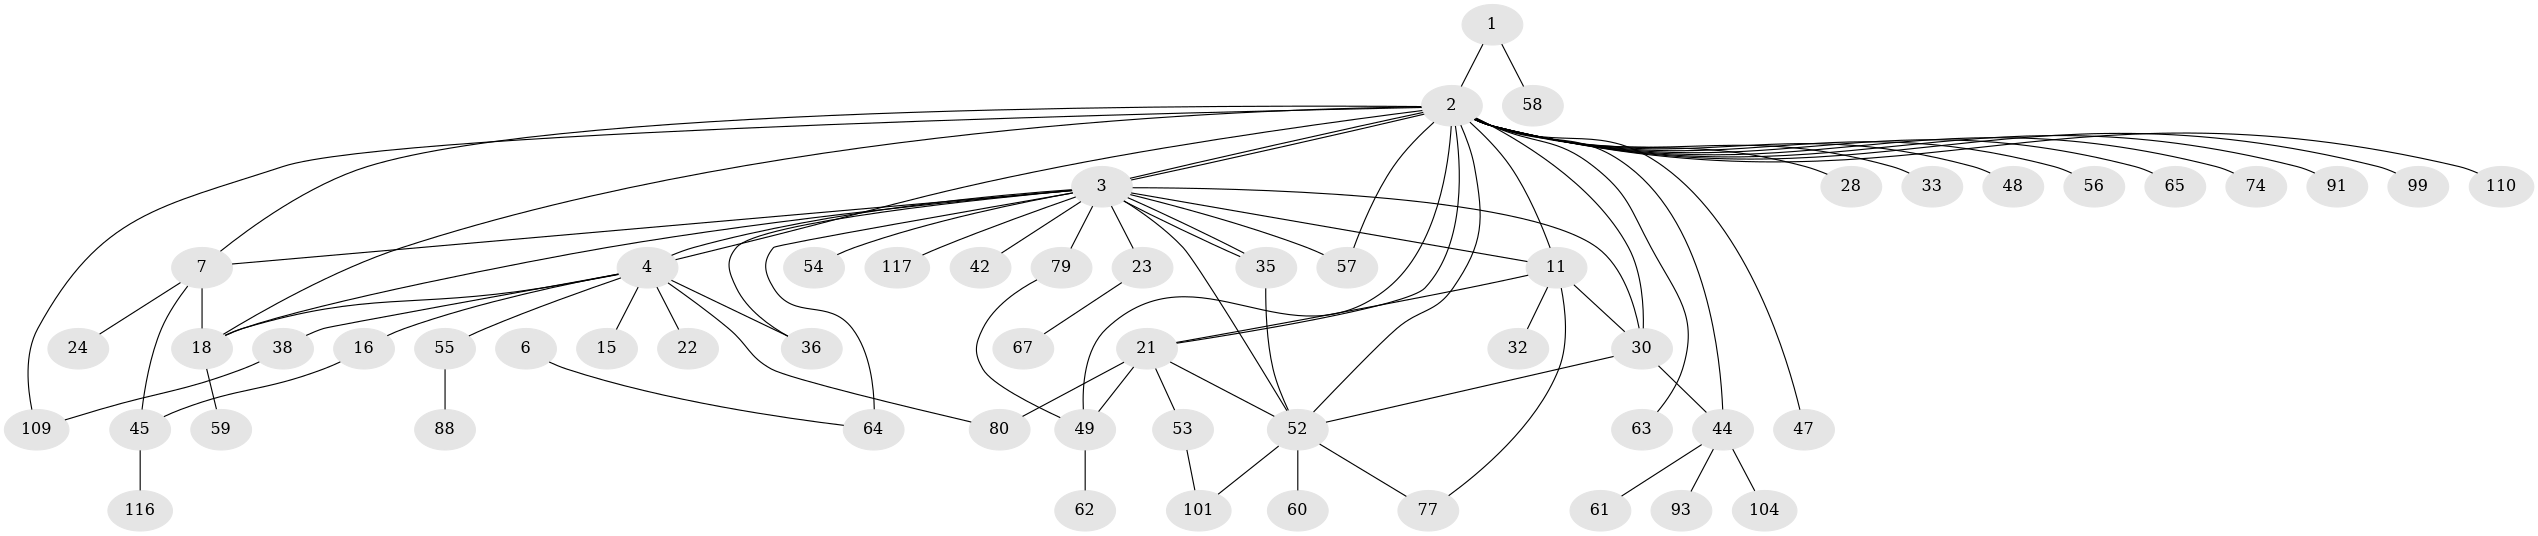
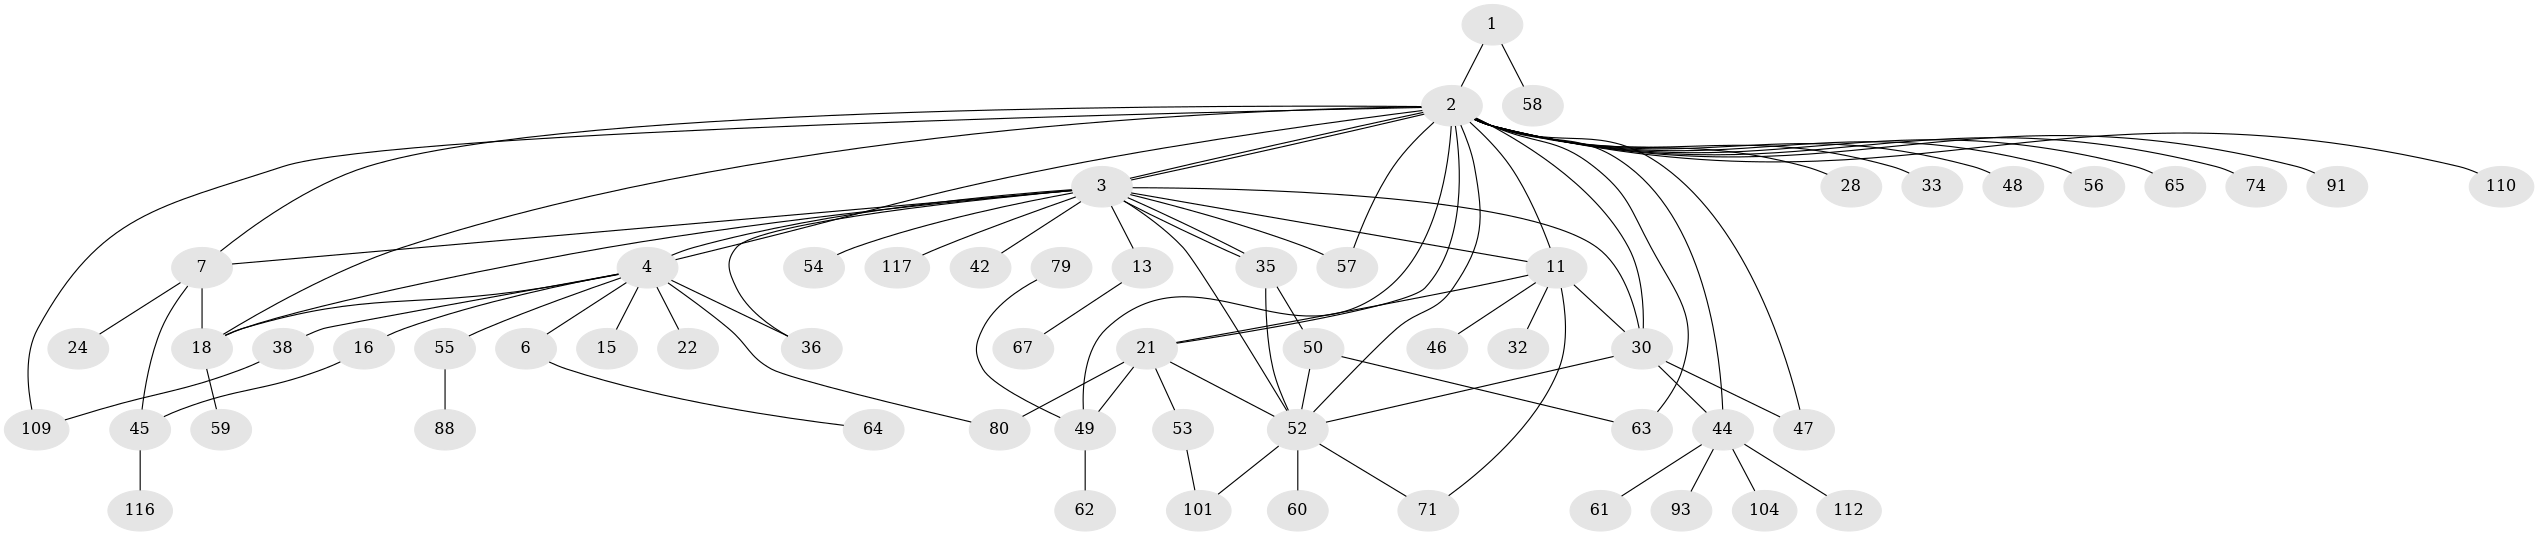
node "99": removed
edge "3" -- "79": removed
edge "3" -- "64": removed
node "23": label "23" -> "13"
edge "4" -- "6": added
node "50": added
node "46": added
edge "30" -- "47": added
node "77": label "77" -> "71"
node "112": added
